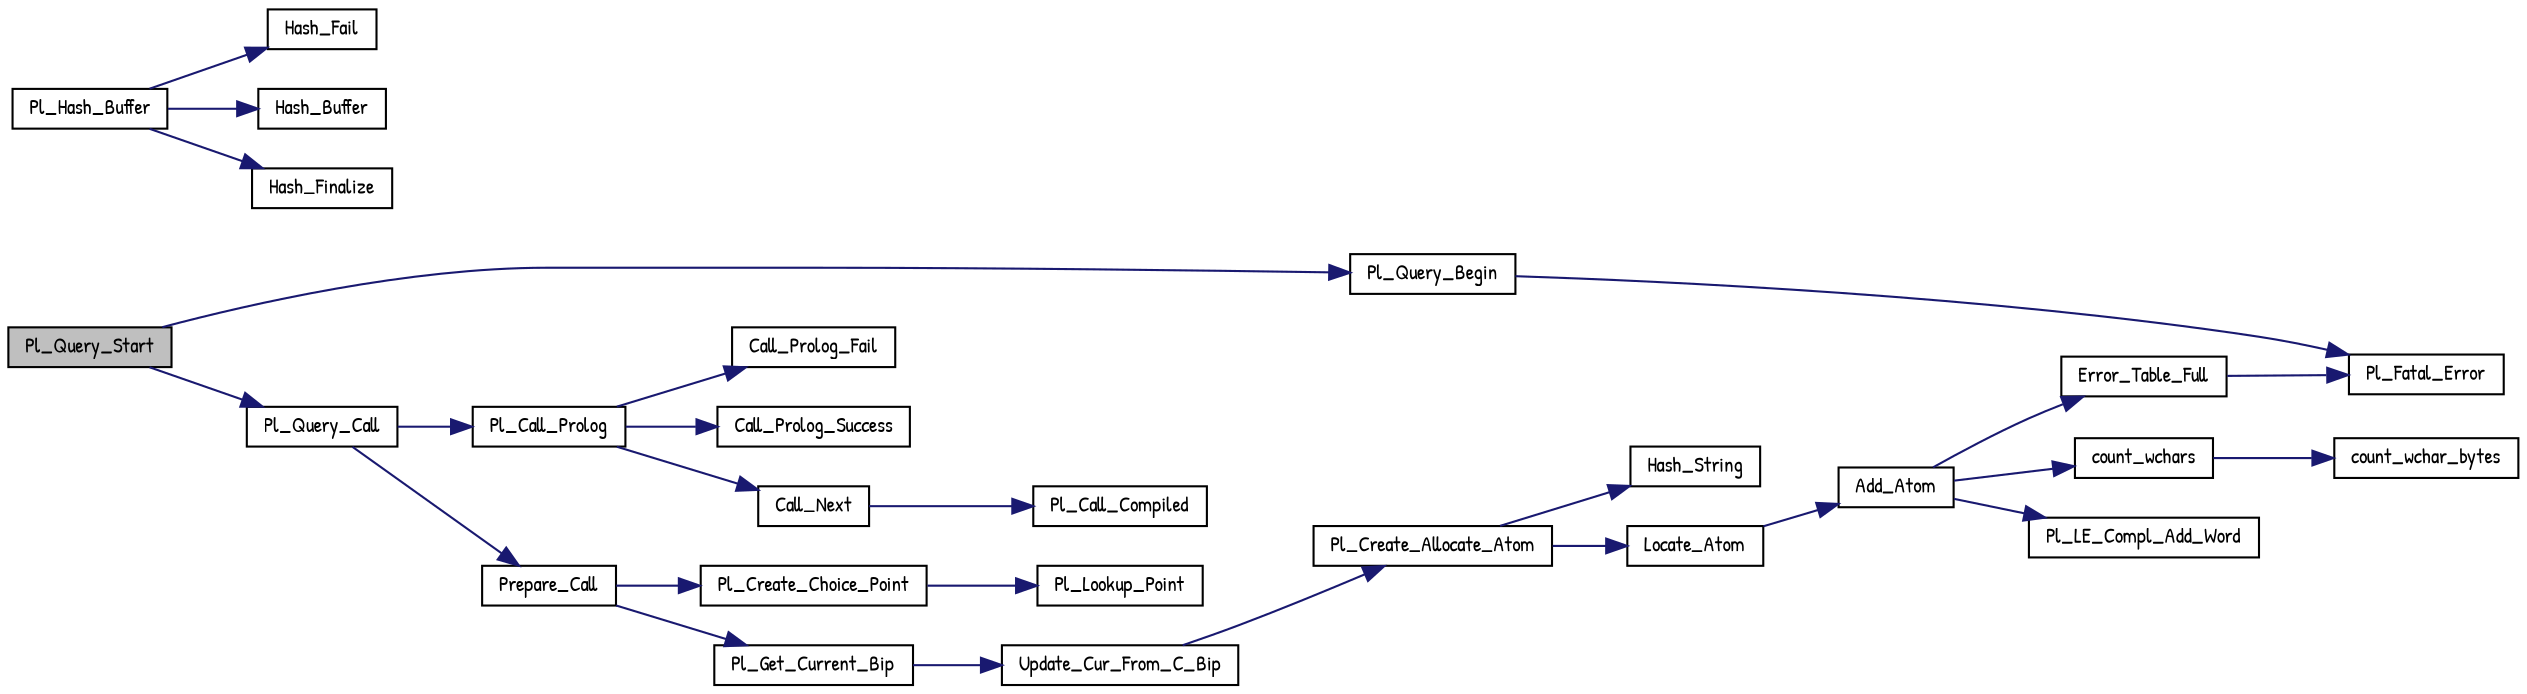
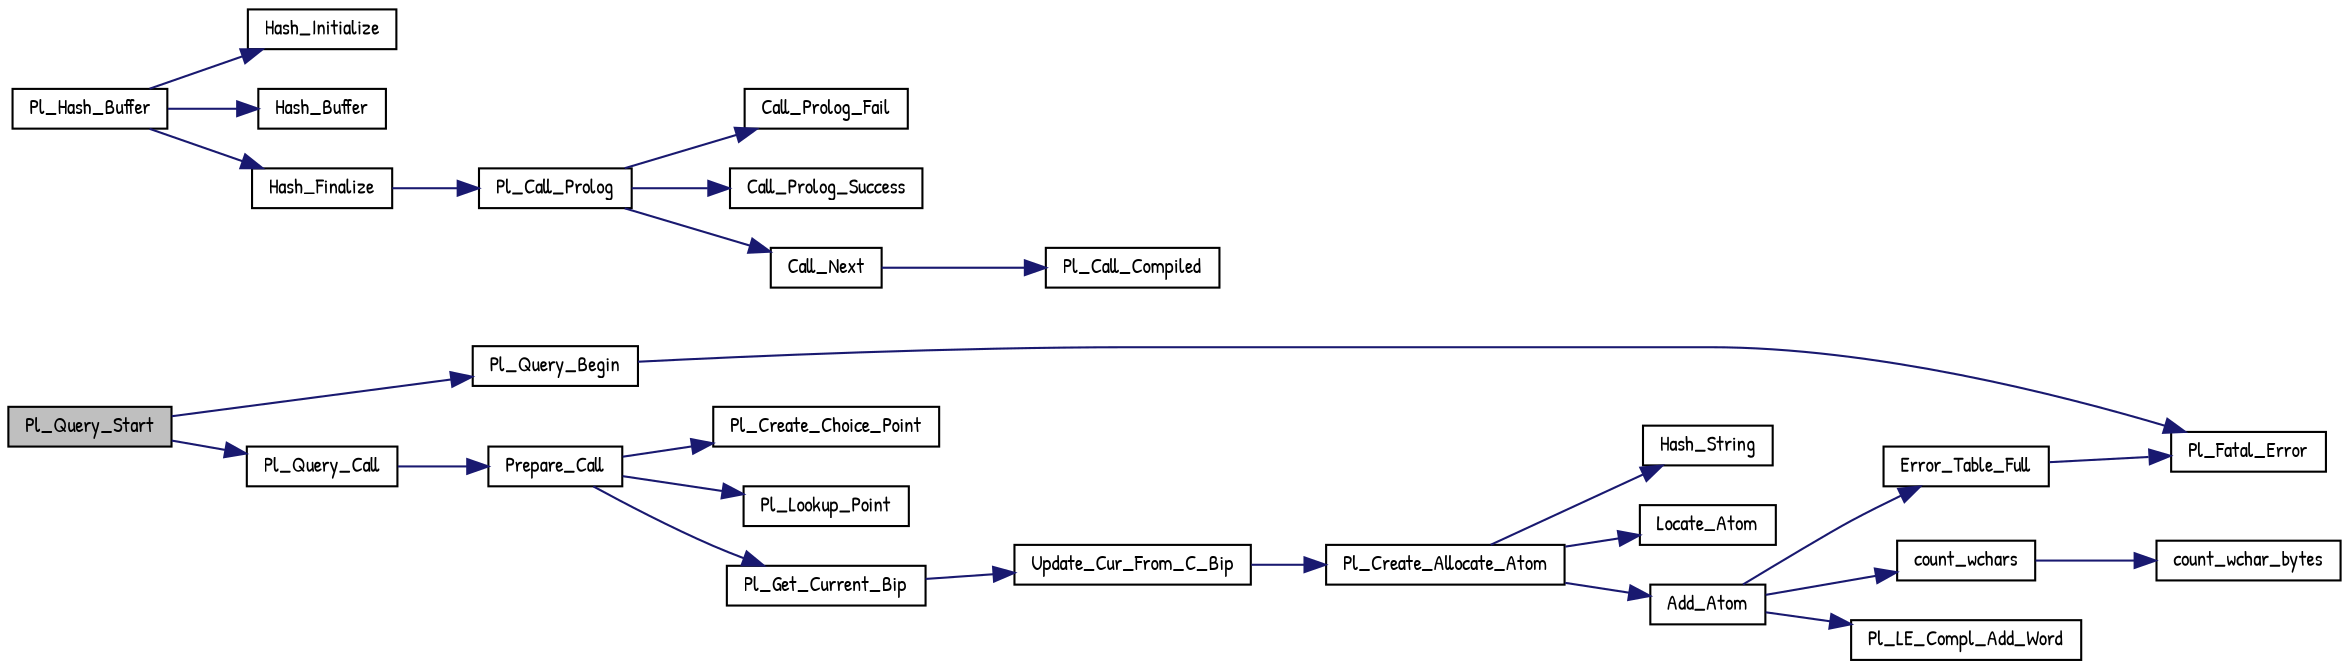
node "Hash_Fail": label "Hash_Fail" -> "Hash_Initialize"
edge "Pl_Query_Call" -> "Pl_Call_Prolog": now "Hash_Finalize" -> "Pl_Call_Prolog"
edge "Locate_Atom" -> "Add_Atom": now "Pl_Create_Allocate_Atom" -> "Add_Atom"
edge "Pl_Create_Choice_Point" -> "Pl_Lookup_Point": now "Prepare_Call" -> "Pl_Lookup_Point"
